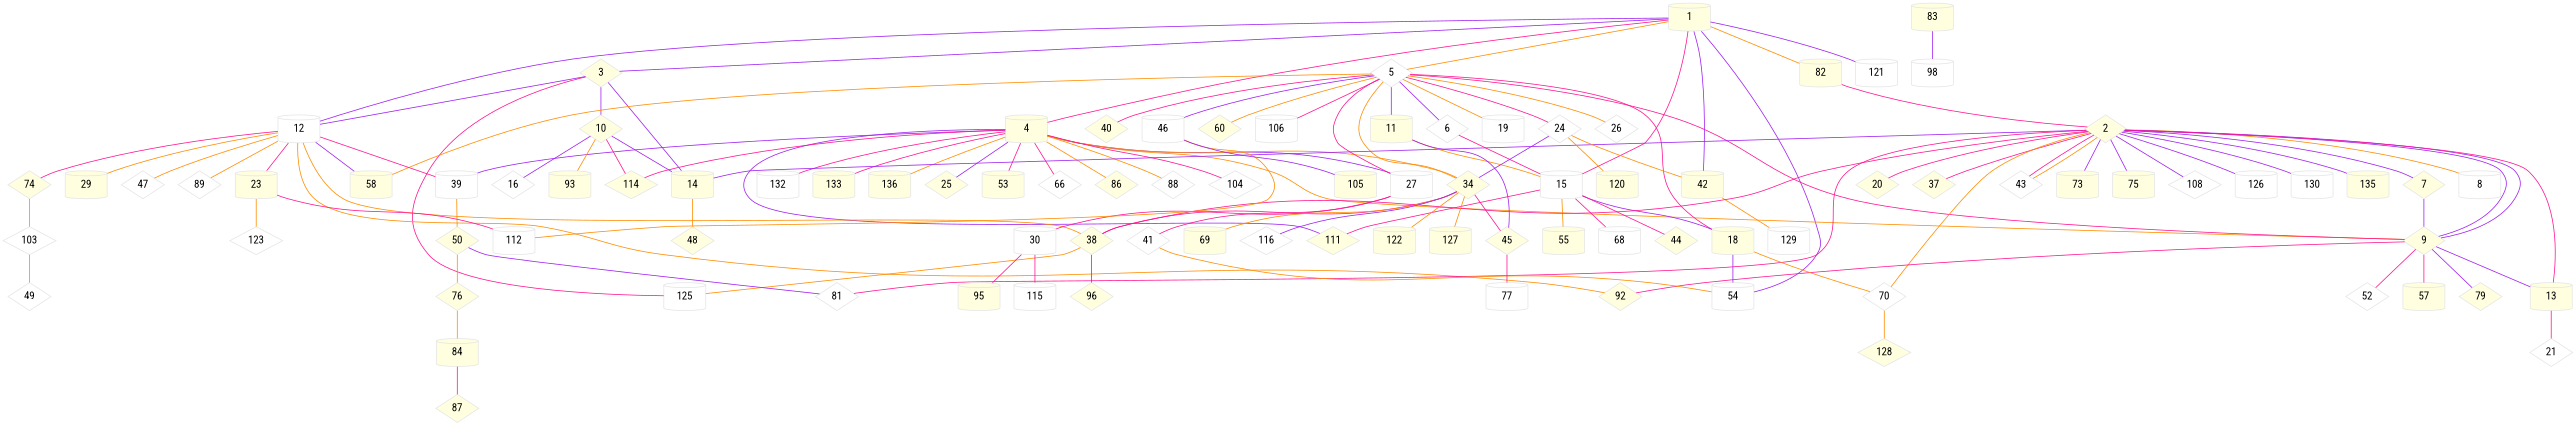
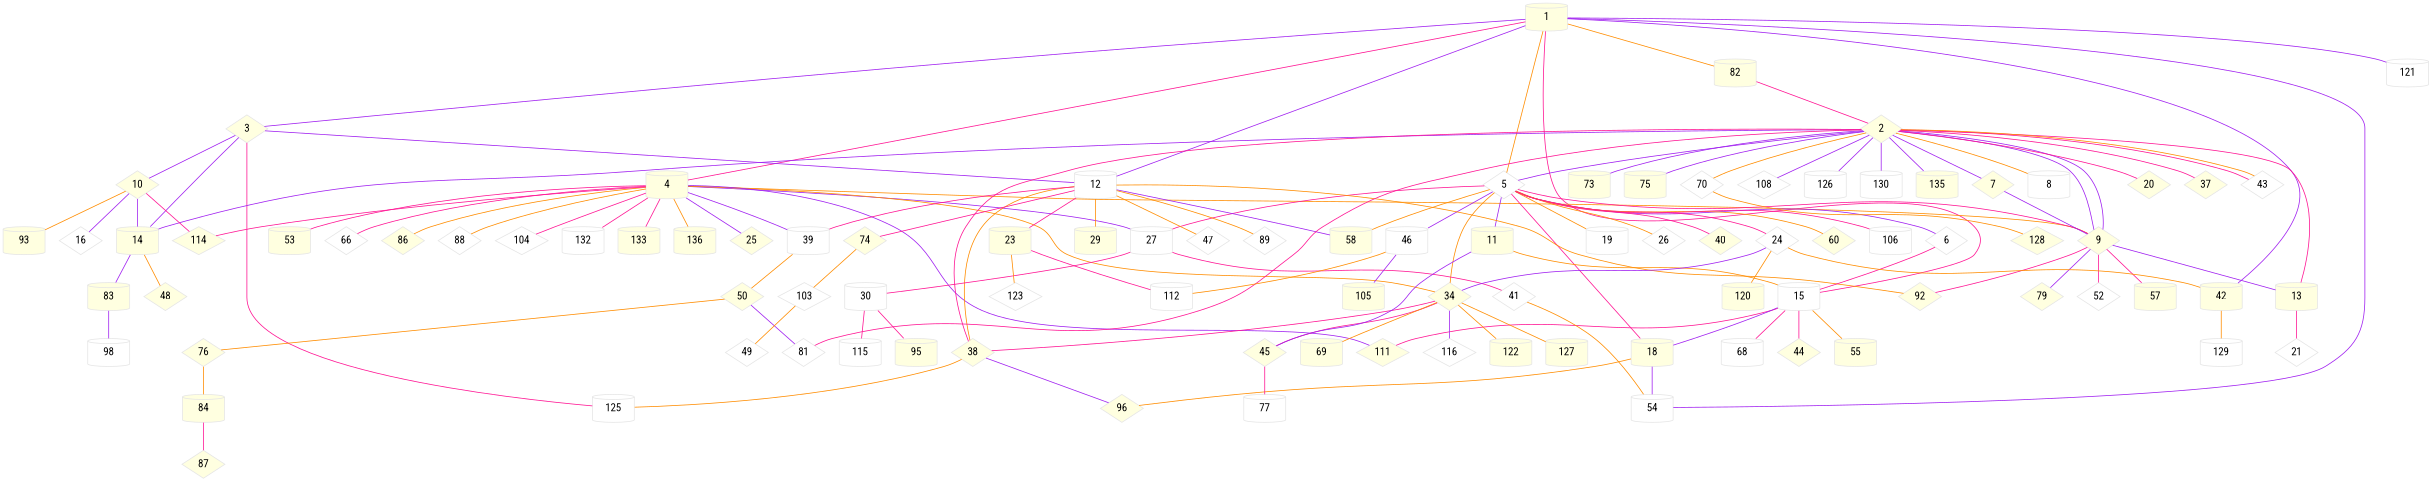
edge "2" -- "5": added
edge "14" -- "83": added
edge "18" -- "70": now "18" -- "96"
